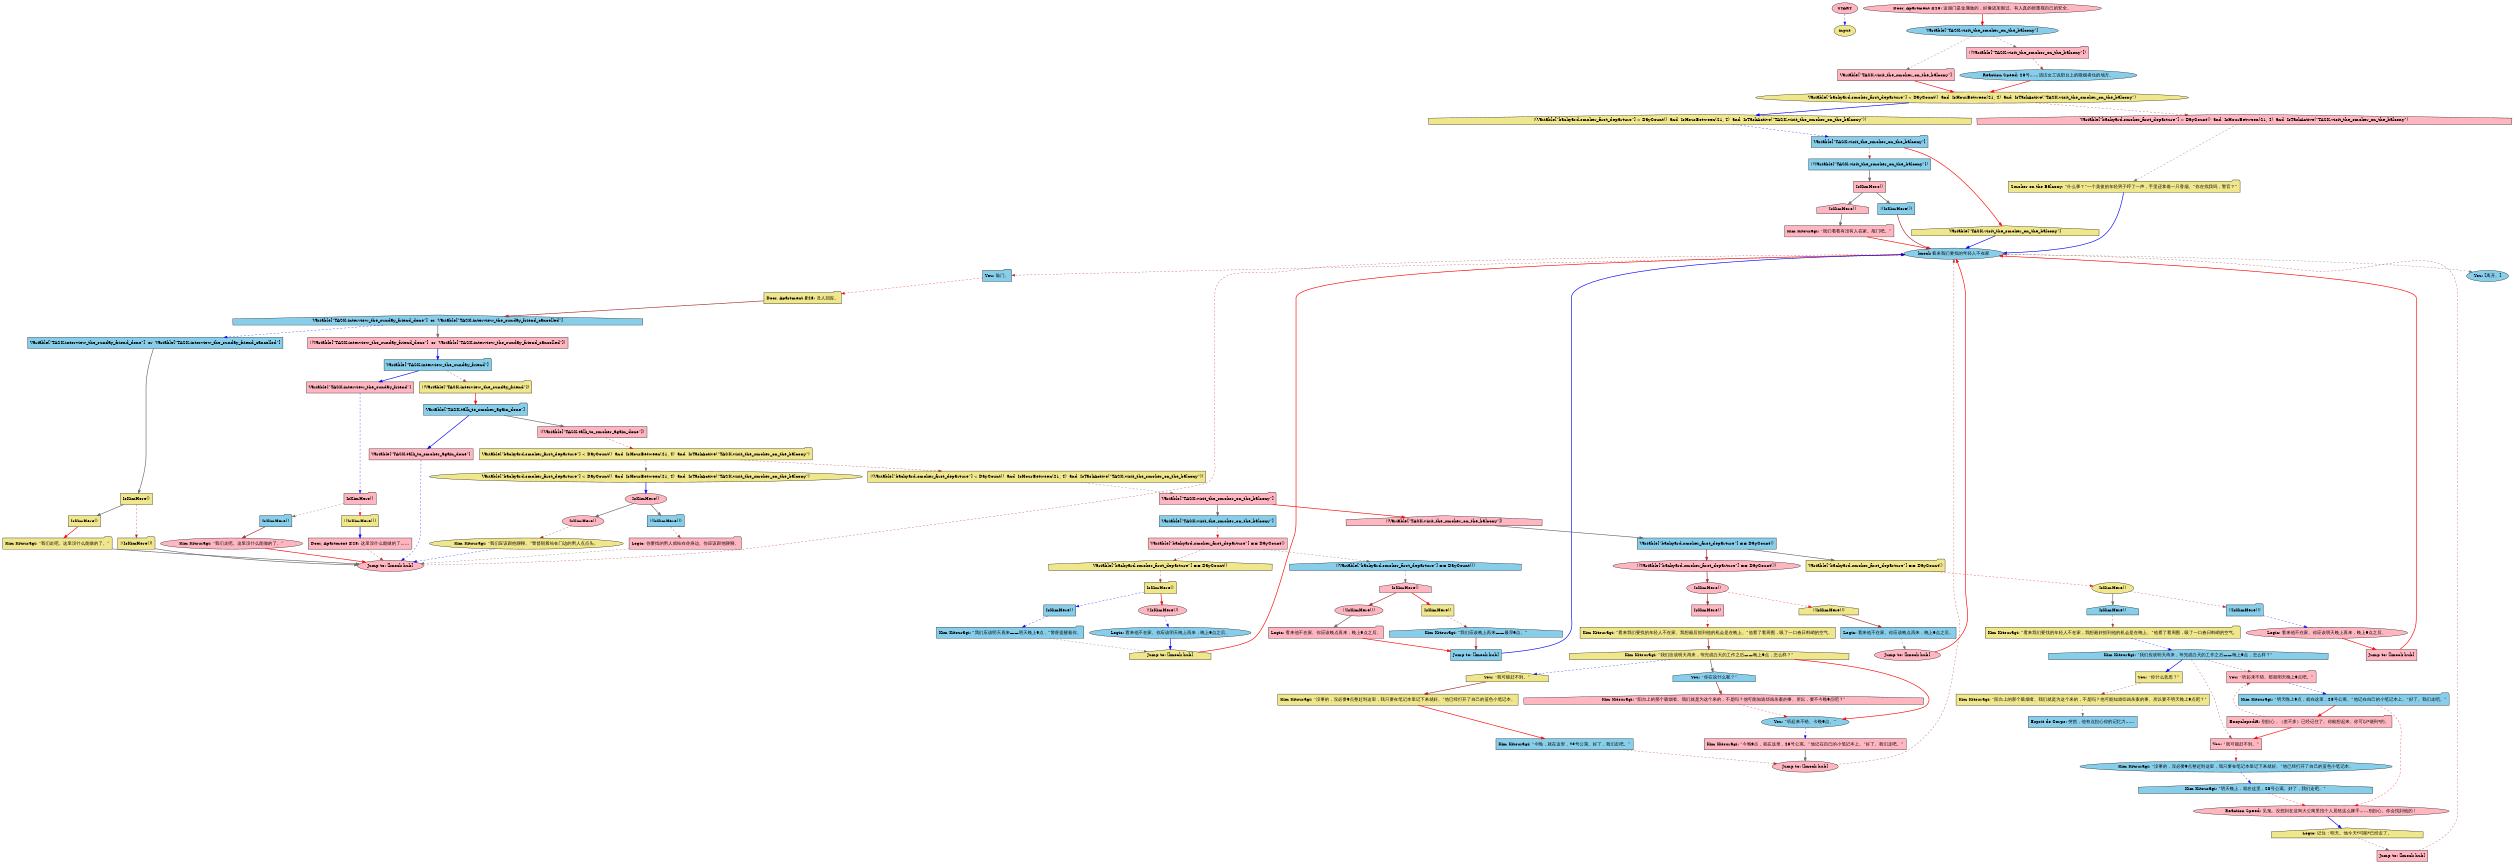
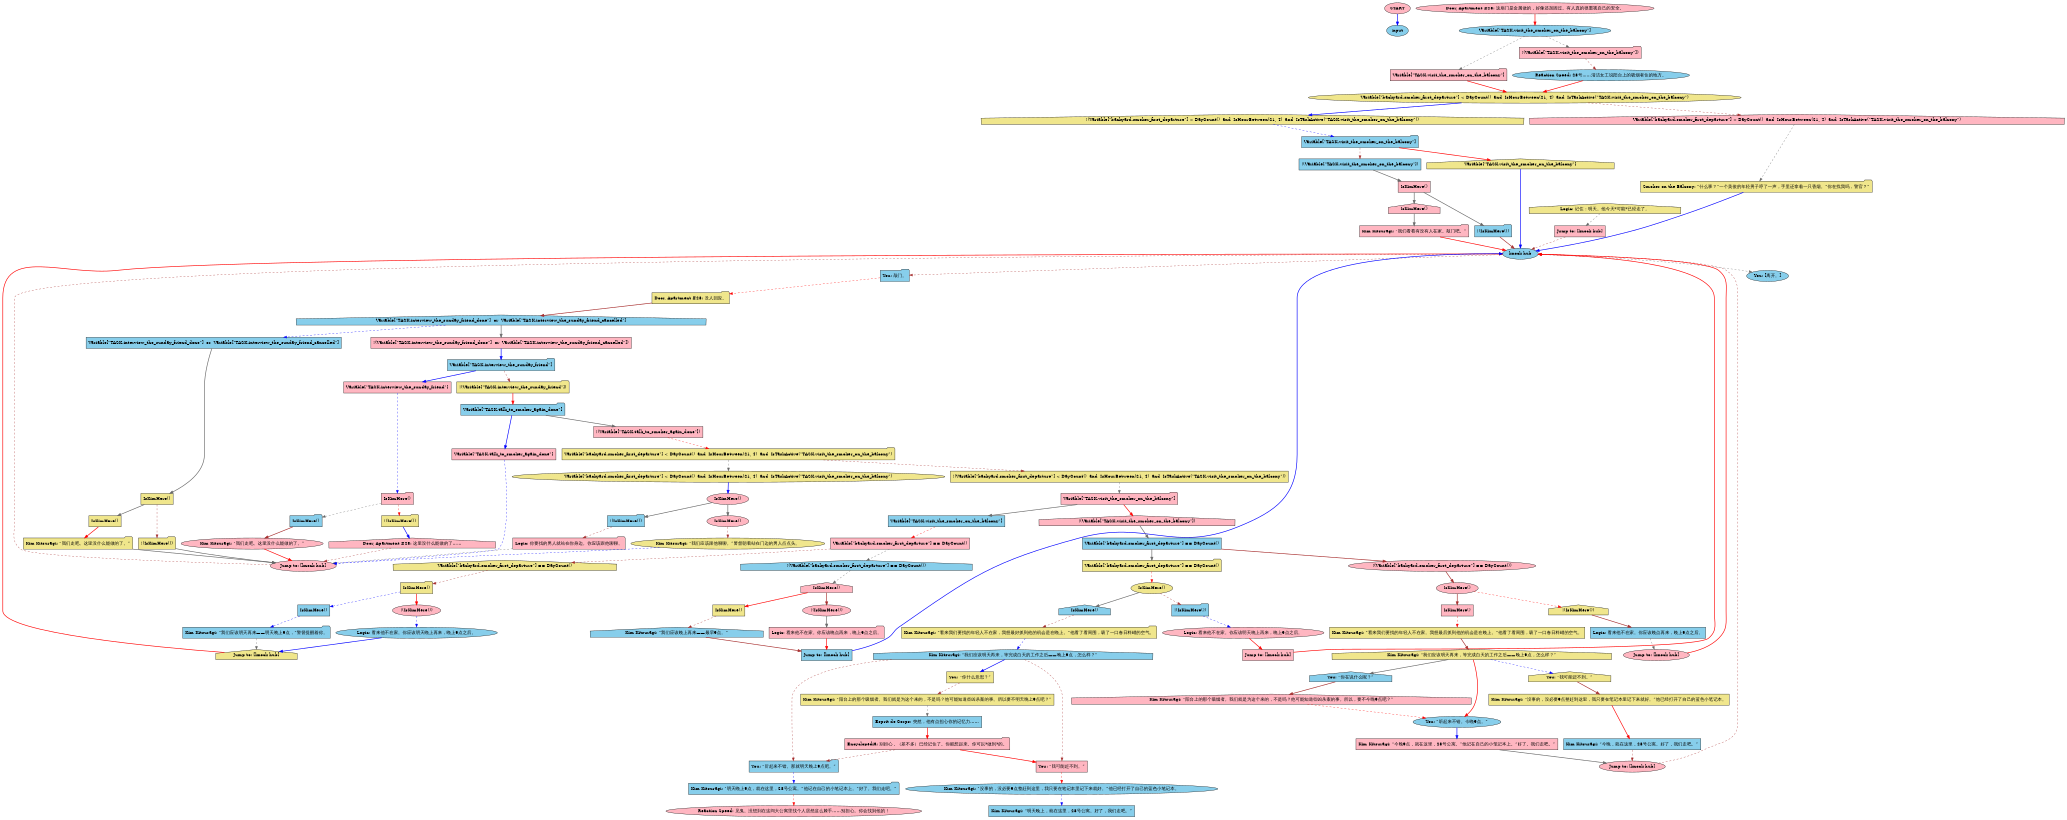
edge "START" -> "input": style dashed -> bold
node "input": fillcolor khaki -> skyblue
node "knock 看来我们要找的年轻人不在家": label "knock 看来我们要找的年轻人不在家" -> "knock hub"
node "Door, Apartment #28: 这里没什么能做的了……": shape box -> house
node "You: “听起来不错。那就明天晚上9点吧。”": fillcolor lightpink -> skyblue
edge "Kim Kitsuragi: “明天晚上9点，就在这里，28号公寓。”他记在自己的小笔记本上。“好了。我们走吧。”" -> "Encyclopedia: 别担心，（差不多）已经记住了。你能想起来。你可以*做到*的。": now "Esprit de Corps: 突然，他有点担心你的记忆力……" -> "Encyclopedia: 别担心，（差不多）已经记住了。你能想起来。你可以*做到*的。"
edge "You: “听起来不错。今晚9点。”" -> "Kim Kitsuragi: “今晚9点，就在这里，28号公寓。”他记在自己的小笔记本上。“好了。我们走吧。”": style dashed -> bold
node "Kim Kitsuragi: “明天晚上，就在这里，28号公寓。好了，我们走吧。”": shape house -> box
edge "Kim Kitsuragi: “明天晚上，就在这里，28号公寓。好了，我们走吧。”" -> "Reaction Speed: 见鬼。没想到在这间大公寓里找个人居然这么棘手……别担心。你会找到他的！": removed
edge "Reaction Speed: 见鬼。没想到在这间大公寓里找个人居然这么棘手……别担心。你会找到他的！" -> "Logic: 记住：明天。他今天*可能*已经走了。": removed
